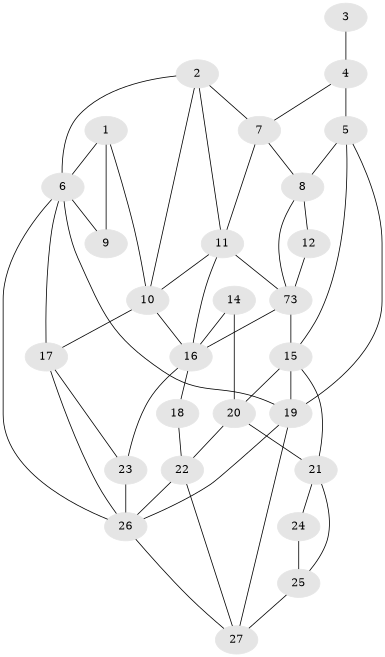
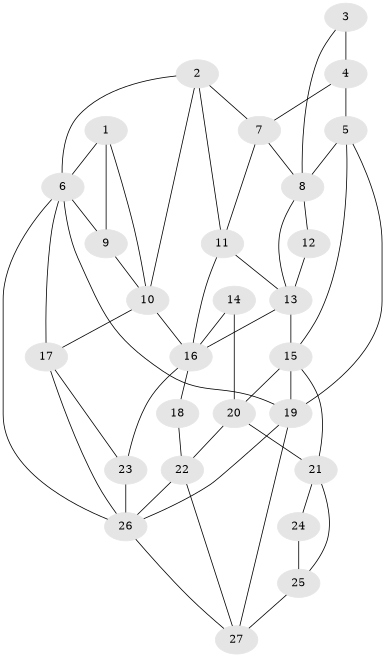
edge "3" -- "8": added
edge "11" -- "10": now "9" -- "10"
node "73": label "73" -> "13"
